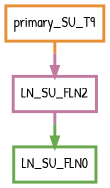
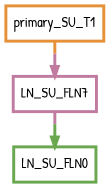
node "primary_SU_T9": label "primary_SU_T9" -> "primary_SU_T1"
node "LN_SU_FLN2": label "LN_SU_FLN2" -> "LN_SU_FLN7"
